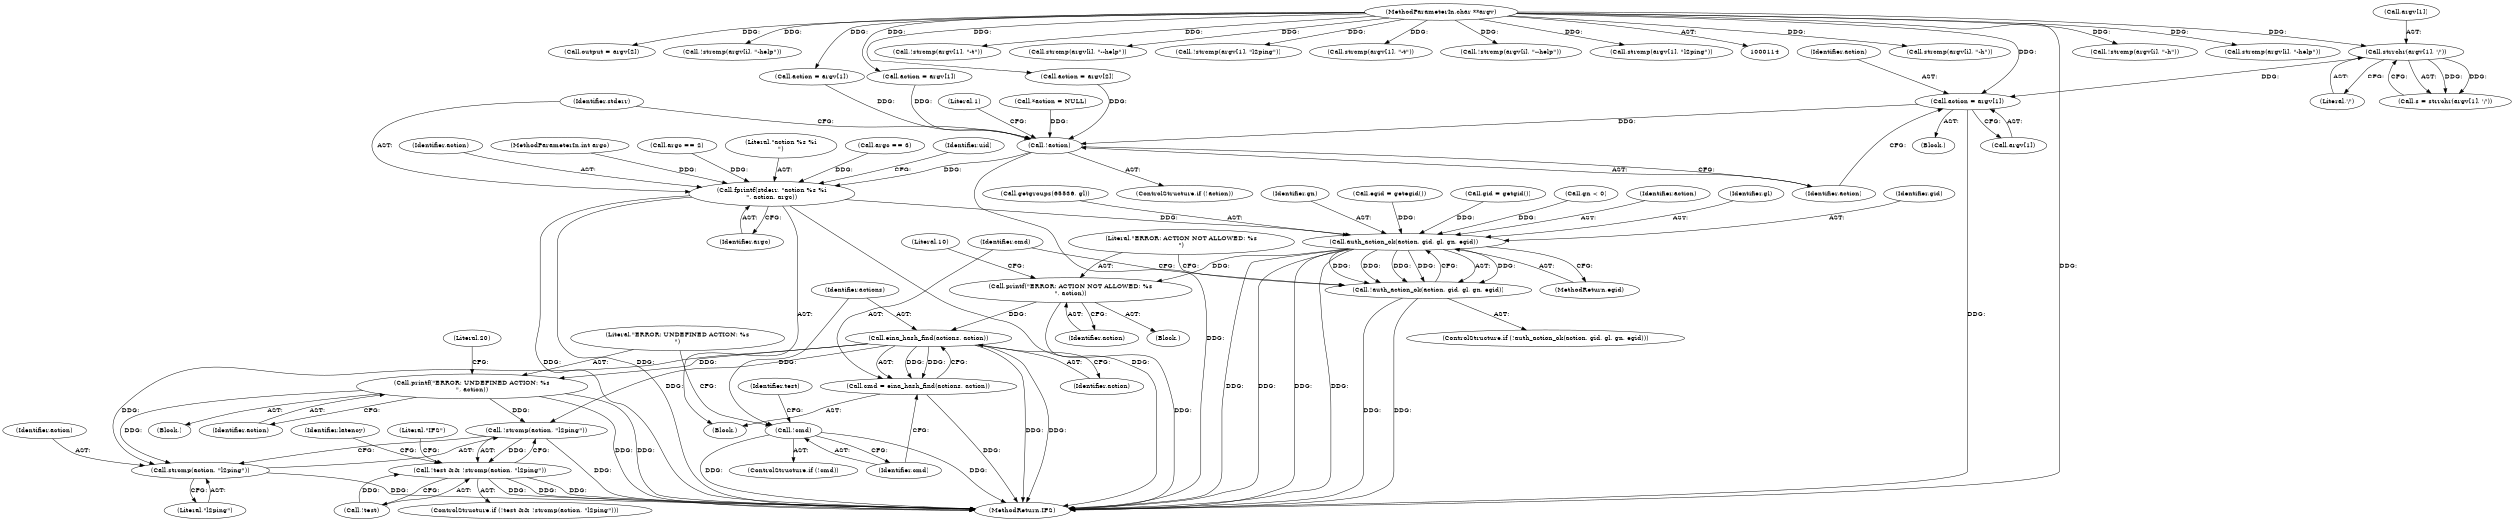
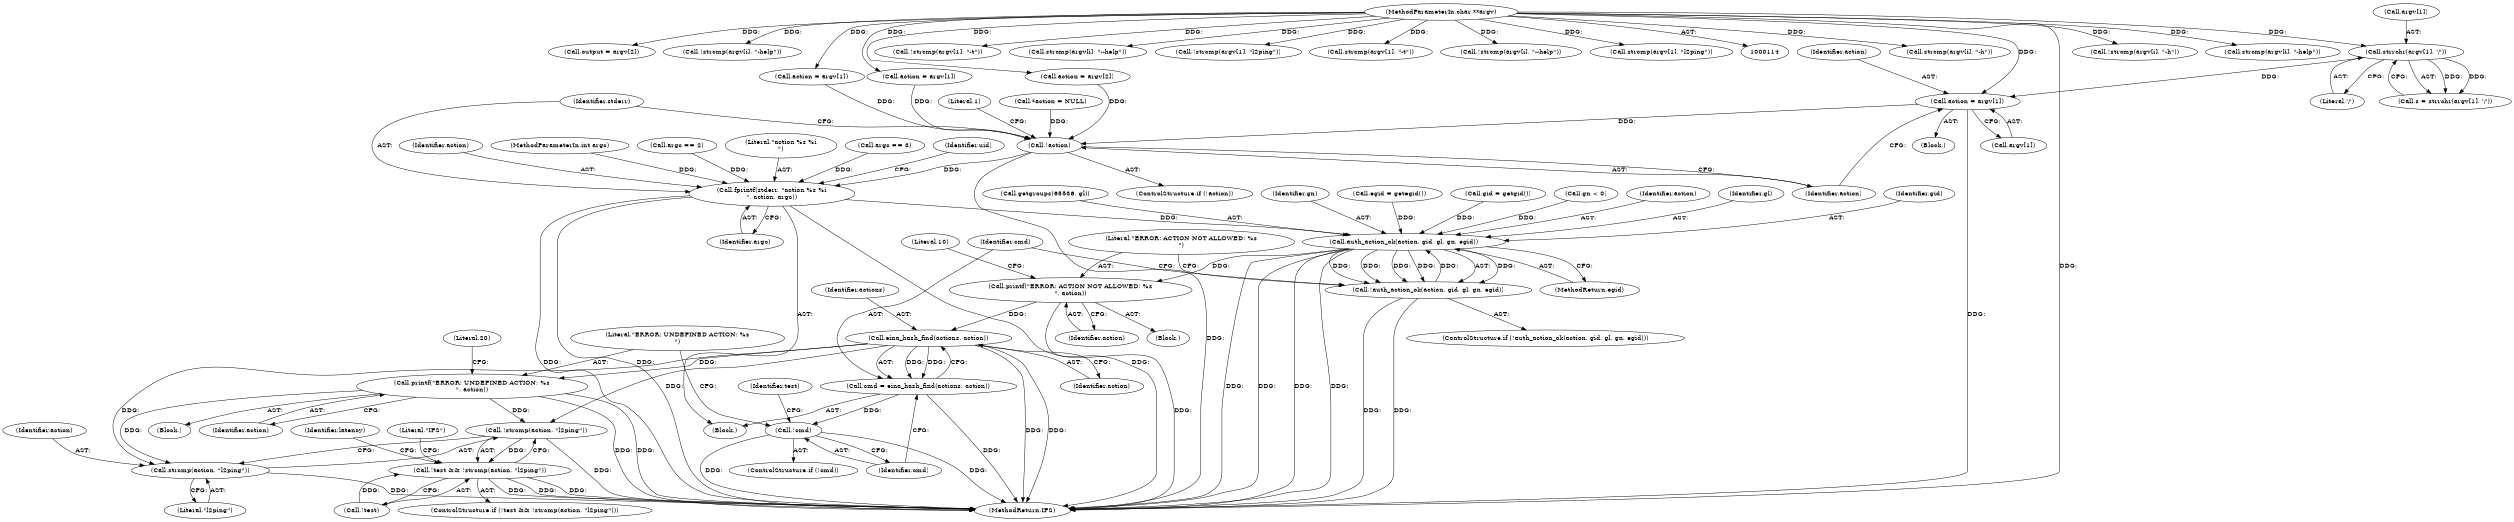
edge "(Call,!auth_action_ok(action, gid, gl, gn, egid))" -> "(Call,auth_action_ok(action, gid, gl, gn, egid))": label "CFG: " -> "DDG: "
edge "(Identifier,actions)" -> "(Call,!cmd)": now "(Call,cmd = eina_hash_find(actions, action))" -> "(Call,!cmd)"
